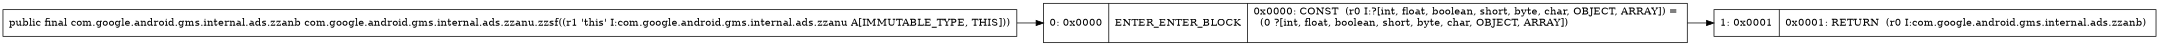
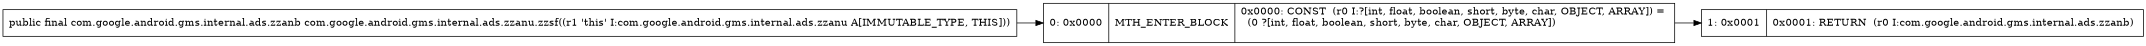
node "0: 0x0000": text "ENTER_ENTER_BLOCK" -> "MTH_ENTER_BLOCK"
